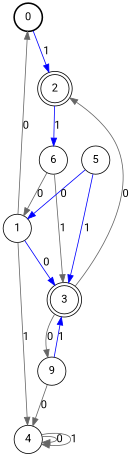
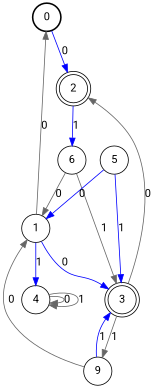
edge "0" -> "2": label "1" -> "0"
edge "1" -> "4": color gray40 -> blue
edge "3" -> "9": label "0" -> "1"
edge "9" -> "4": now "9" -> "1"
